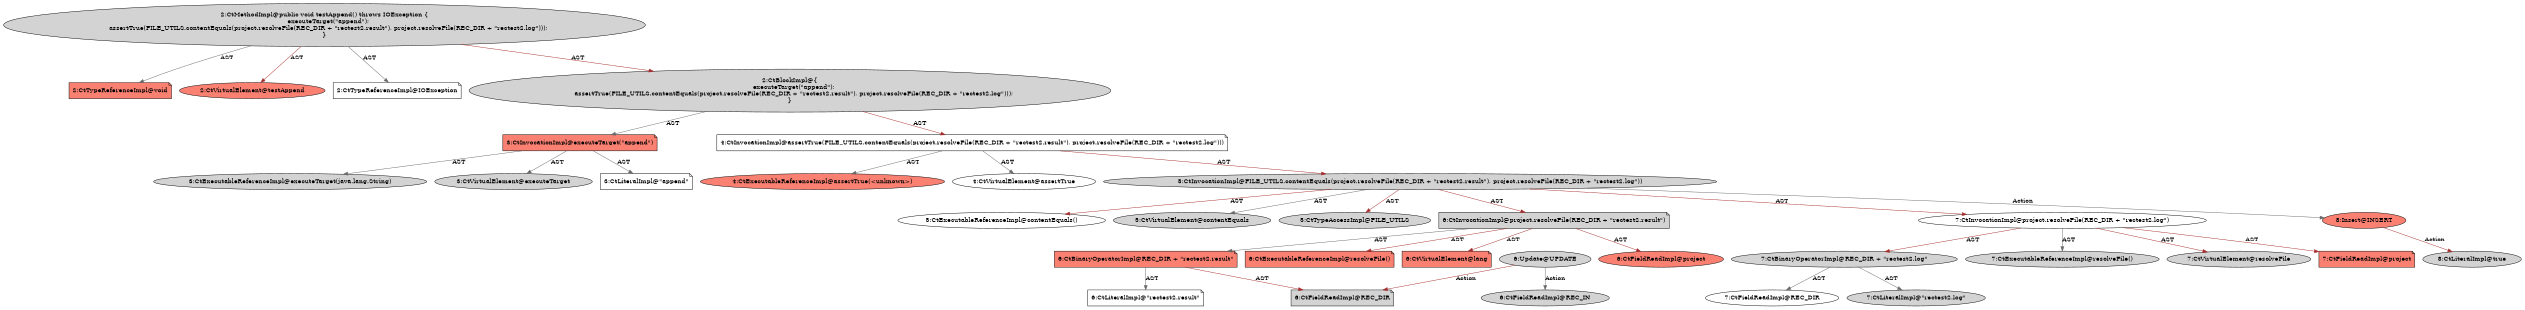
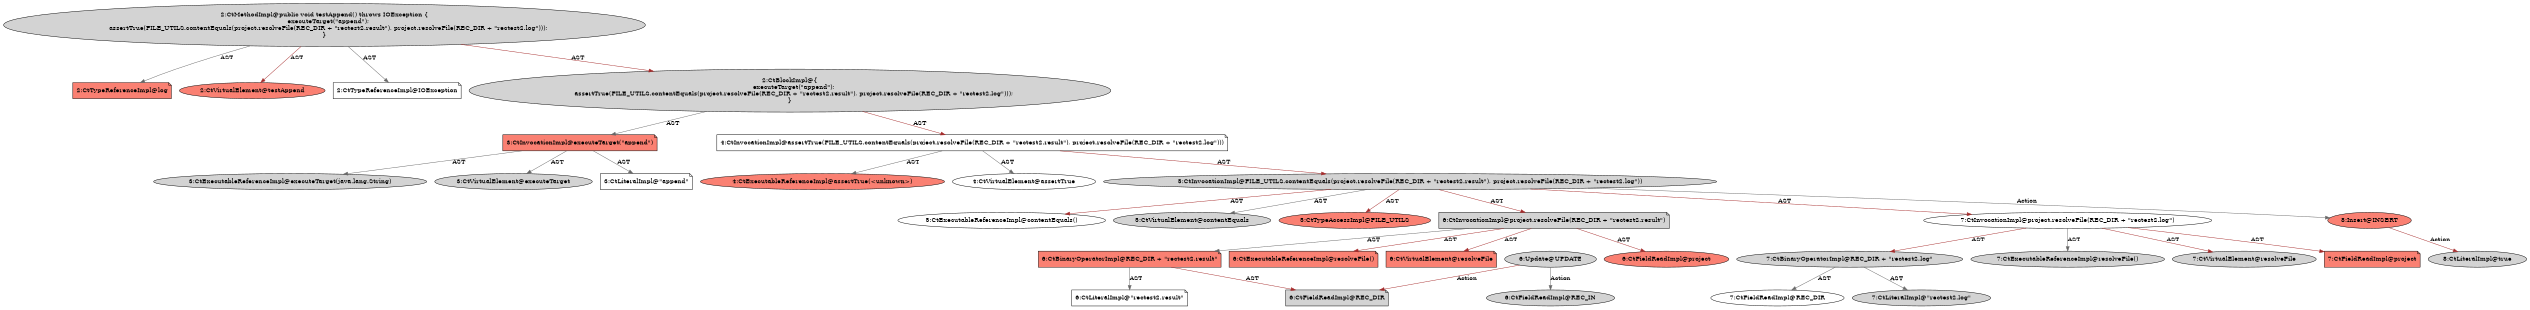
node "2:CtTypeReferenceImpl@void": label "2:CtTypeReferenceImpl@void" -> "2:CtTypeReferenceImpl@log"
node "5:CtTypeAccessImpl@FILE_UTILS": fillcolor lightgrey -> salmon
node "6:CtVirtualElement@lang": label "6:CtVirtualElement@lang" -> "6:CtVirtualElement@resolveFile"
